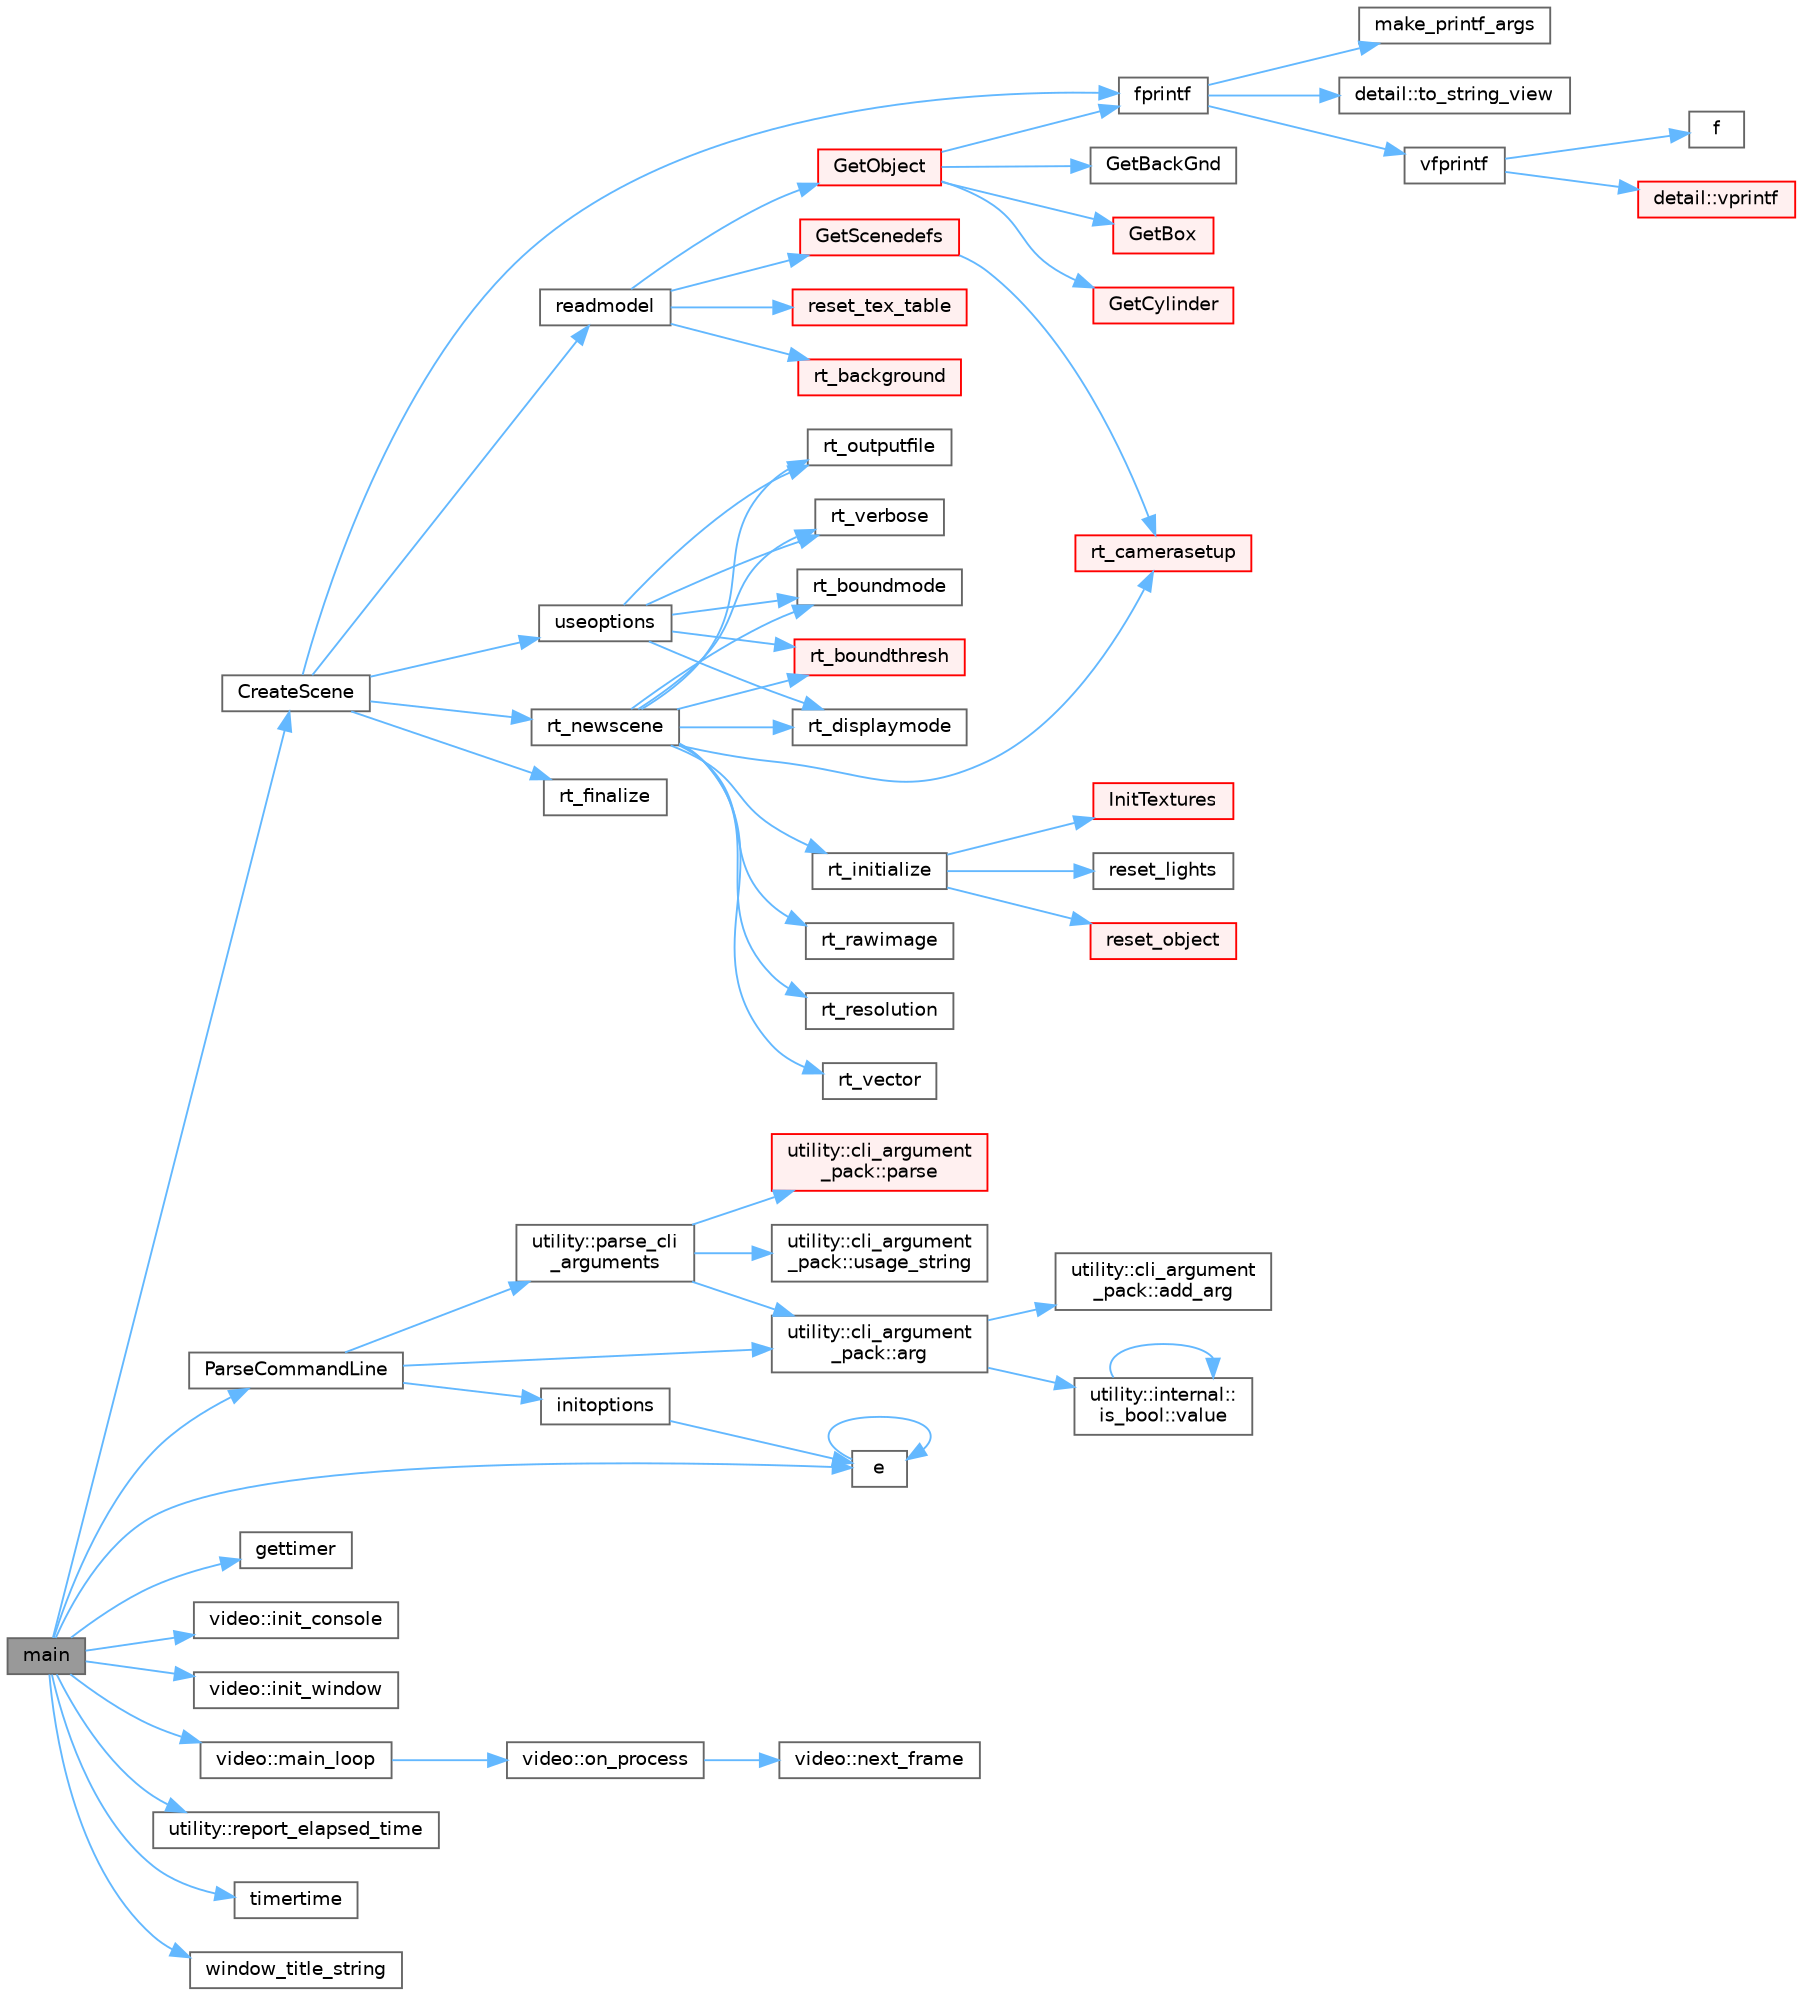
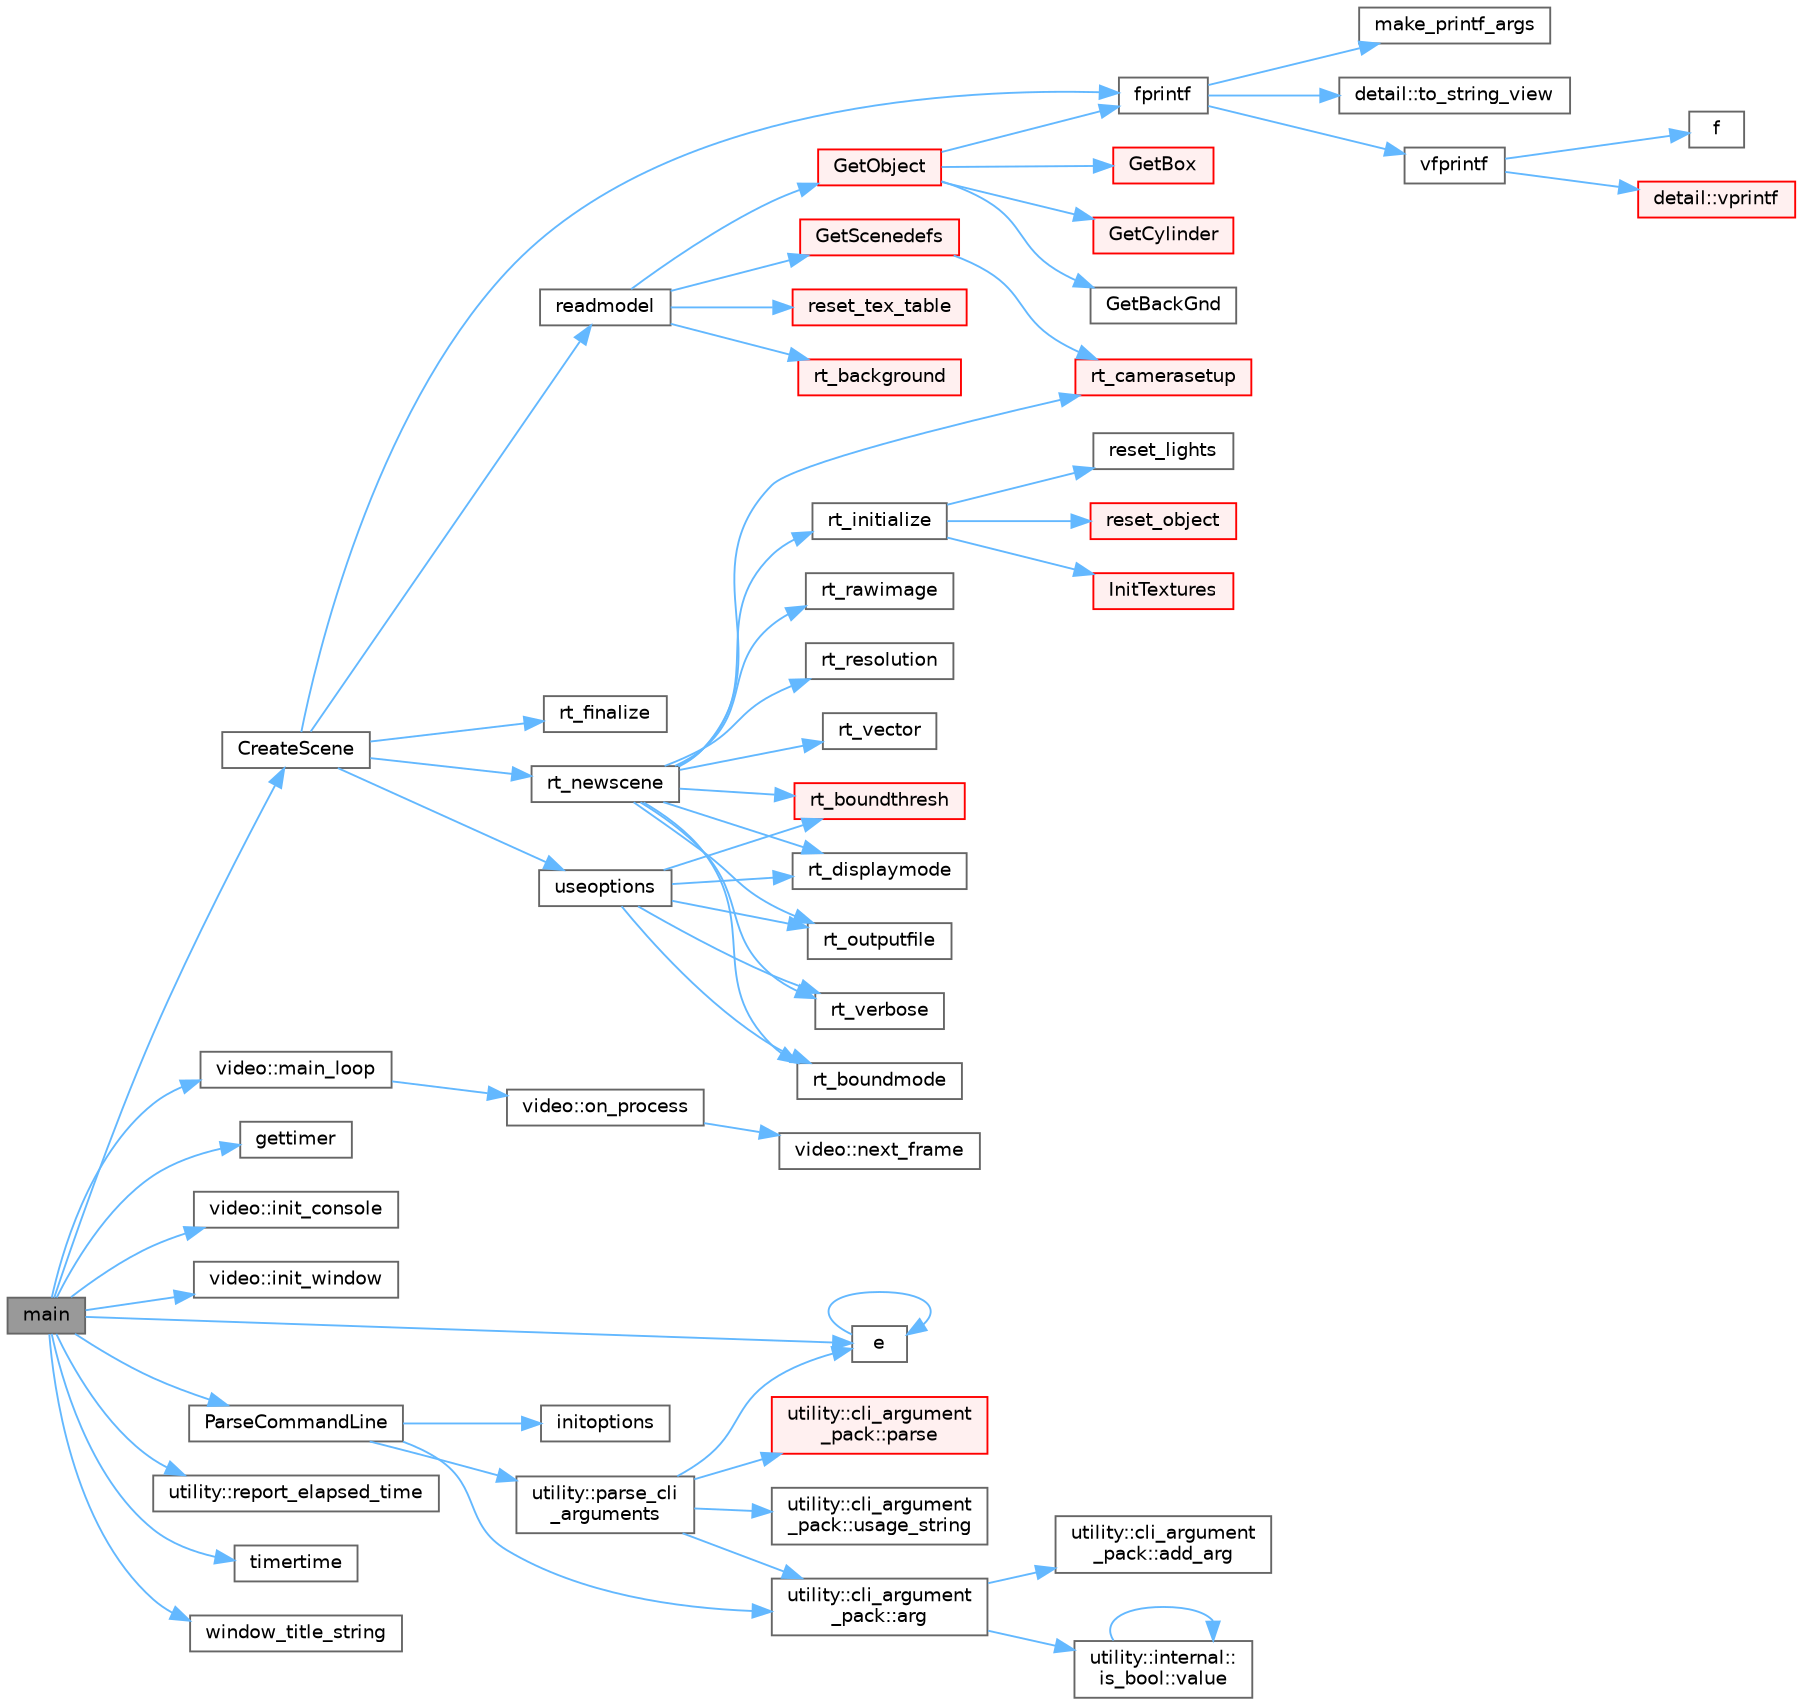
edge "initoptions" -> "e": now "utility::parse_cli _arguments" -> "e"
